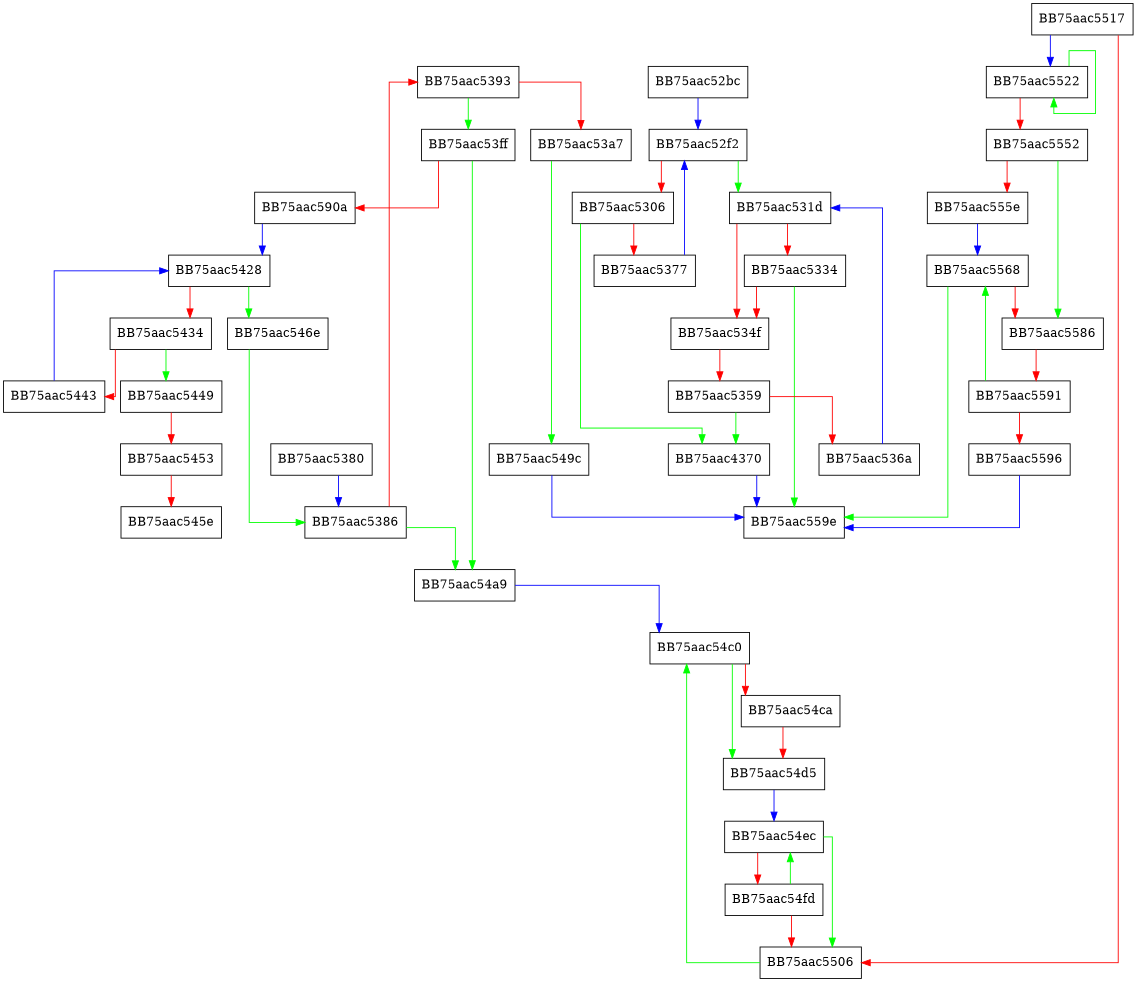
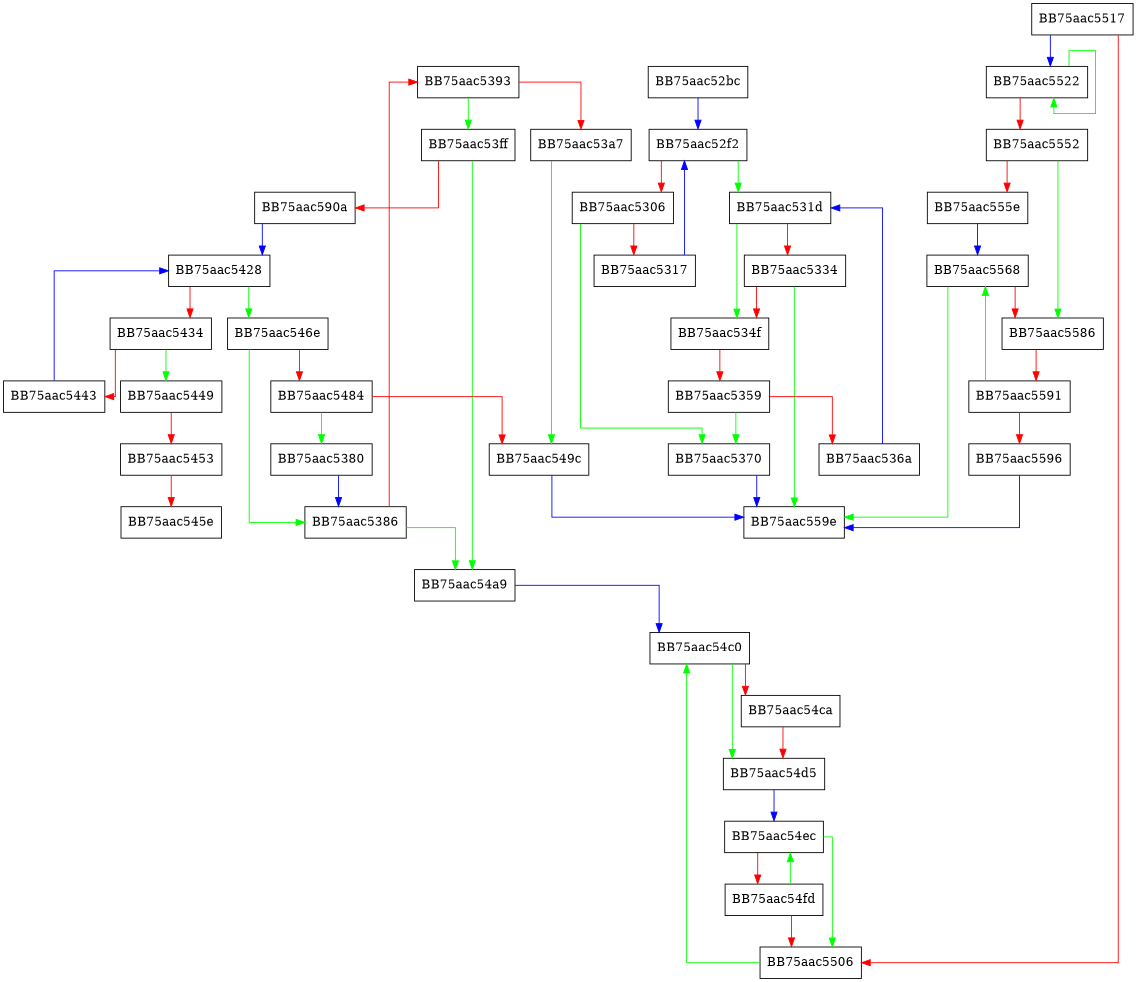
edge "BB75aac531d" -> "BB75aac534f": color red -> green
node "BB75aac5377": label "BB75aac5377" -> "BB75aac5317"
node "BB75aac5484": added
node "BB75aac4370": label "BB75aac4370" -> "BB75aac5370"
